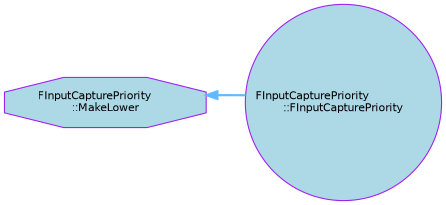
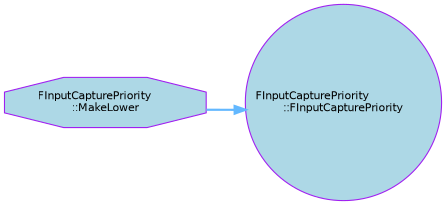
edge "FInputCapturePriority ::FInputCapturePriority" -> "FInputCapturePriority ::MakeLower": reversed
